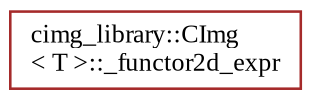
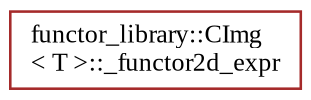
node "cimg_library::CImg < T >::_functor2d_expr": label "cimg_library::CImg < T >::_functor2d_expr" -> "functor_library::CImg < T >::_functor2d_expr"
